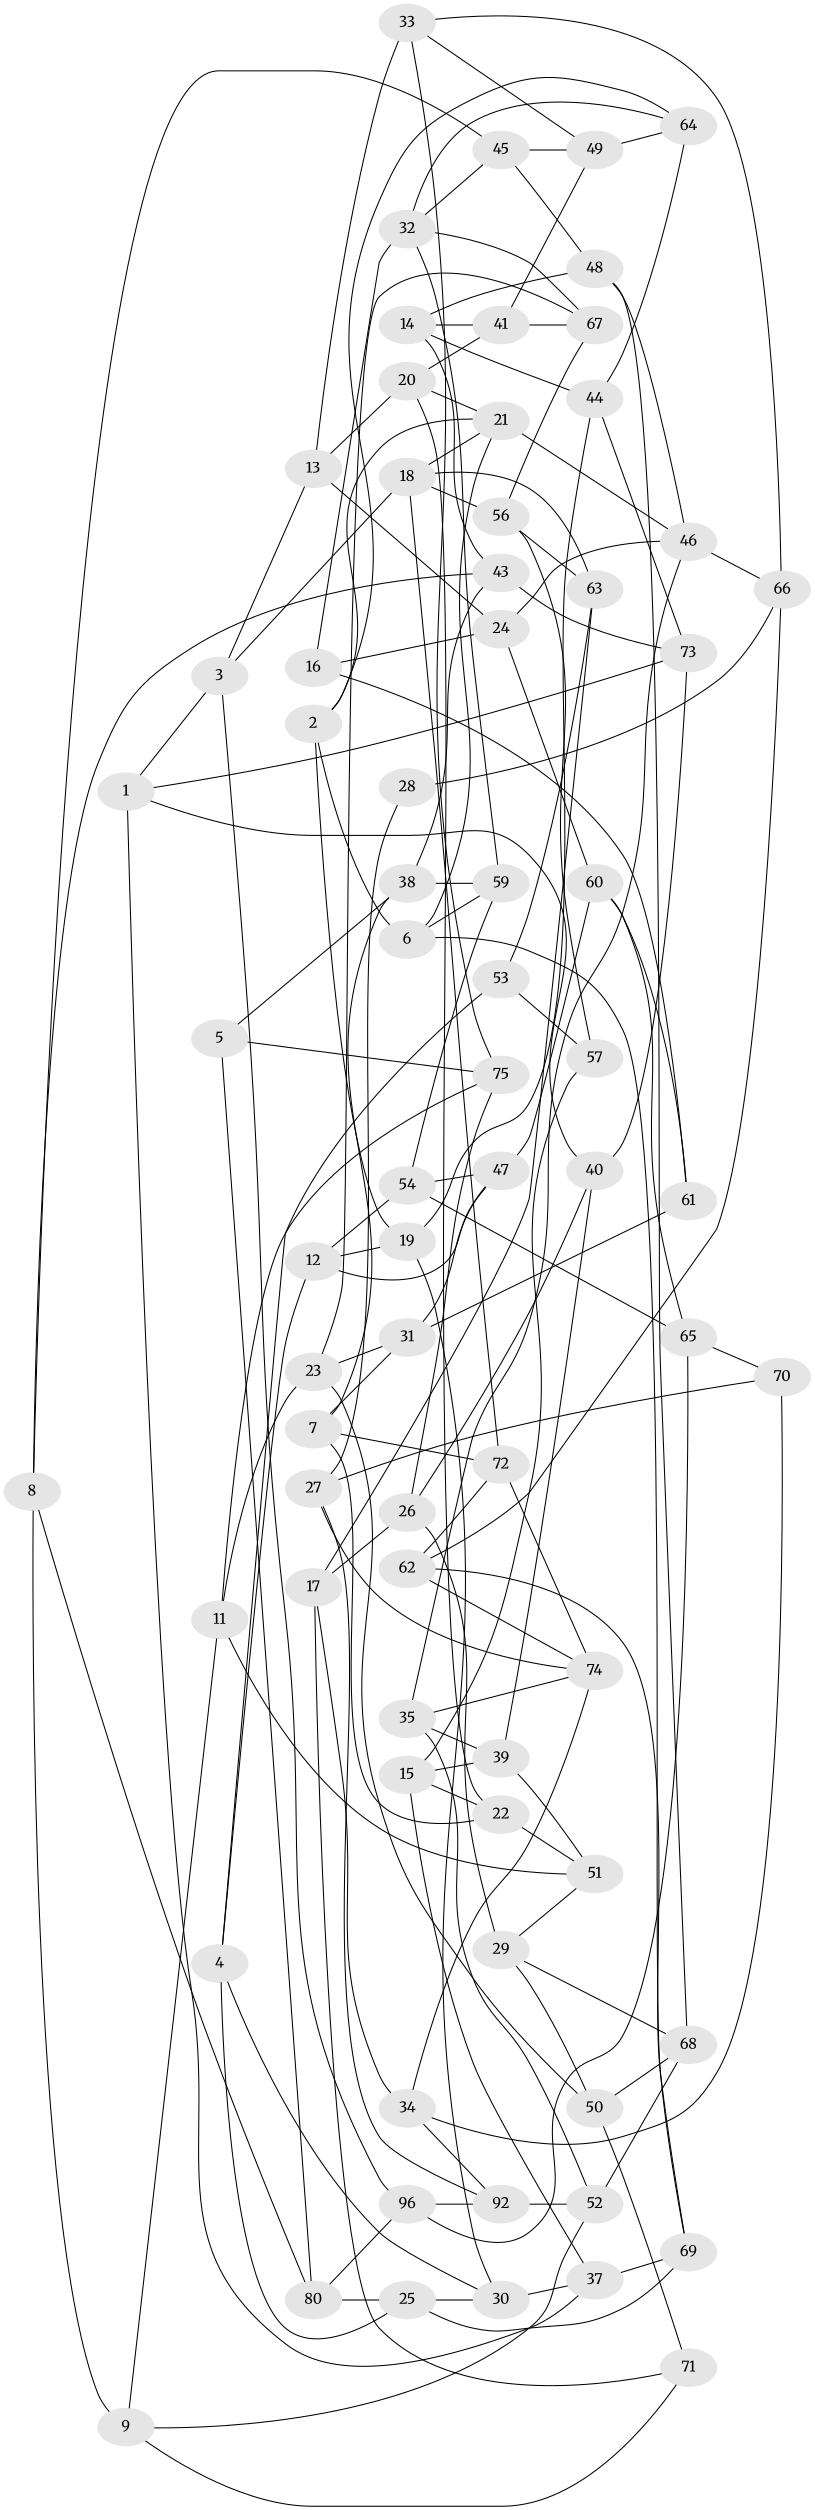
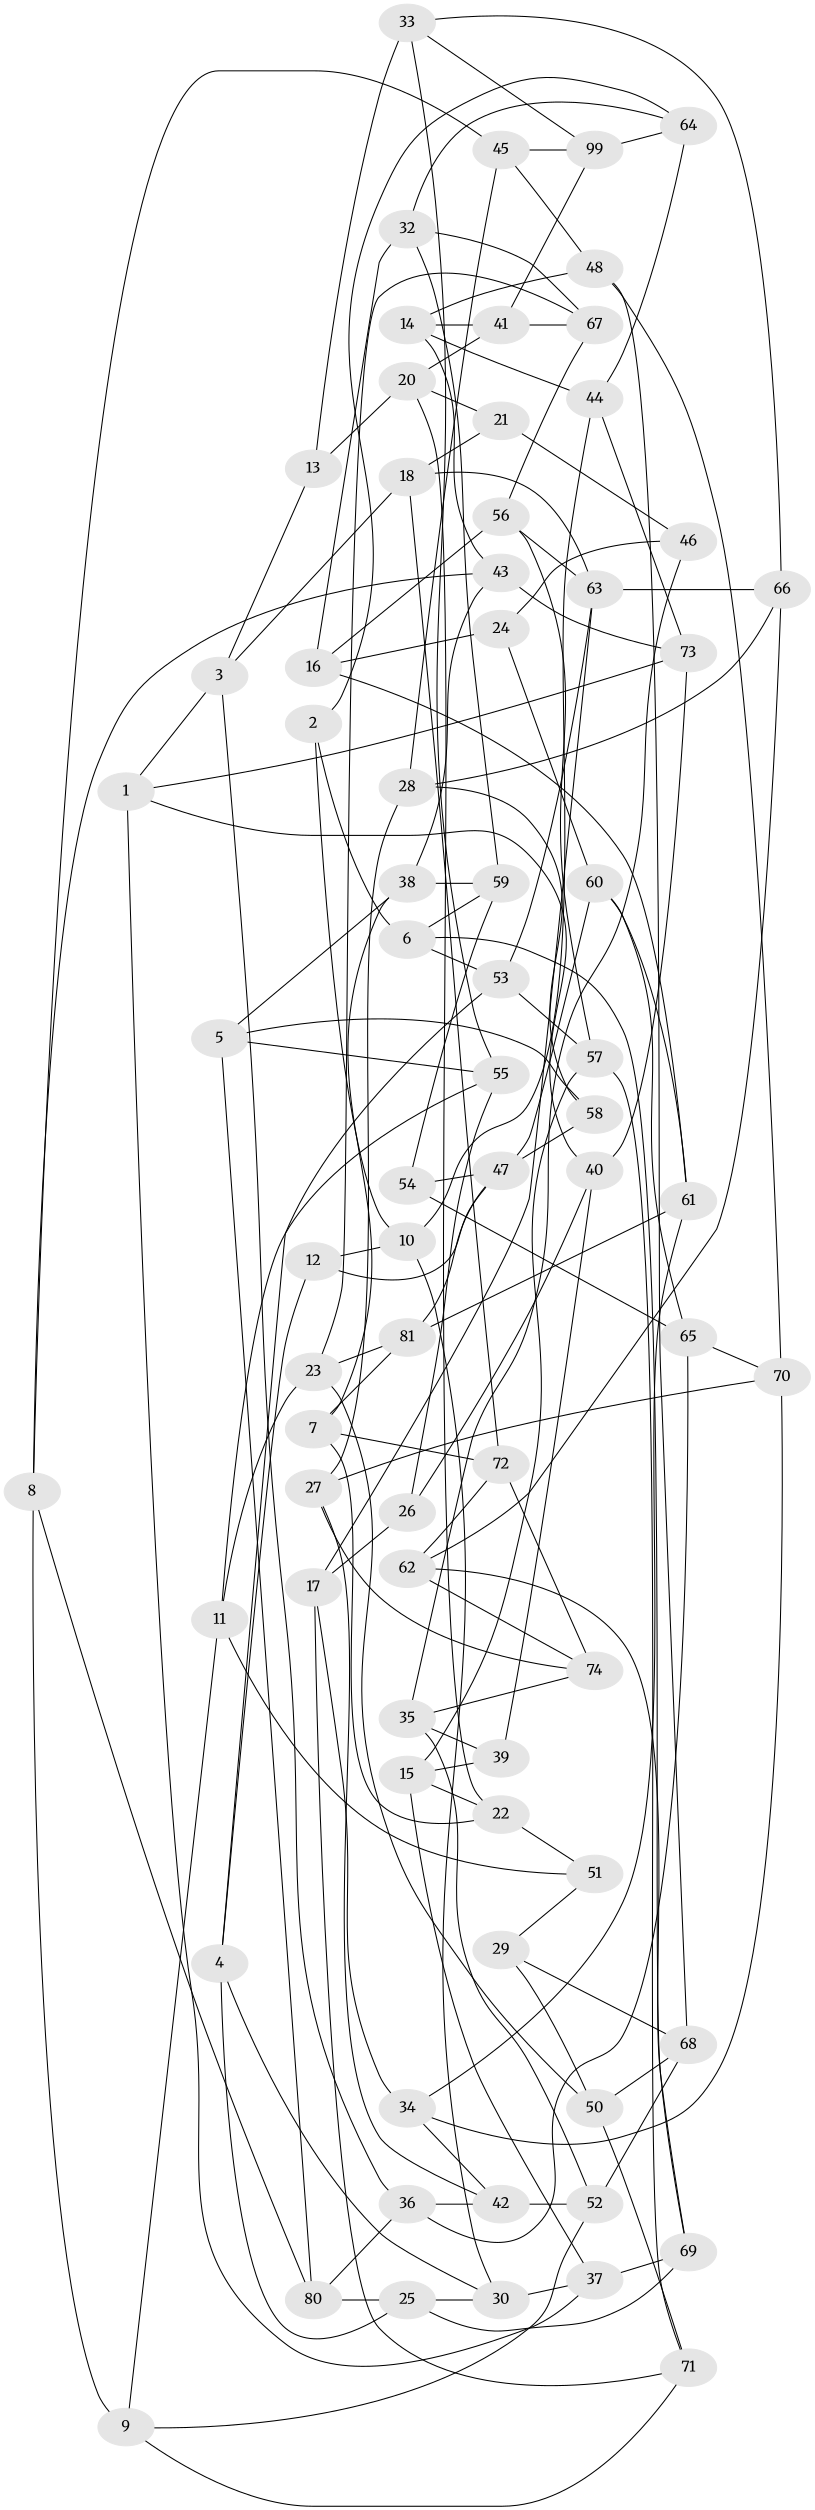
node "49": label "49" -> "99"
edge "45" -- "32": now "45" -- "28"
edge "48" -- "46": now "48" -- "70"
edge "18" -- "56": now "16" -- "56"
edge "21" -- "2": removed
edge "13" -- "24": removed
edge "46" -- "66": now "63" -- "66"
edge "21" -- "6": now "53" -- "6"
node "75": label "75" -> "55"
node "58": added
edge "54" -- "12": removed
node "19": label "19" -> "10"
node "31": label "31" -> "81"
edge "57" -- "71": added
edge "26" -- "29": removed
edge "39" -- "51": removed
edge "74" -- "34": now "61" -- "34"
node "96": label "96" -> "36"
node "92": label "92" -> "42"
